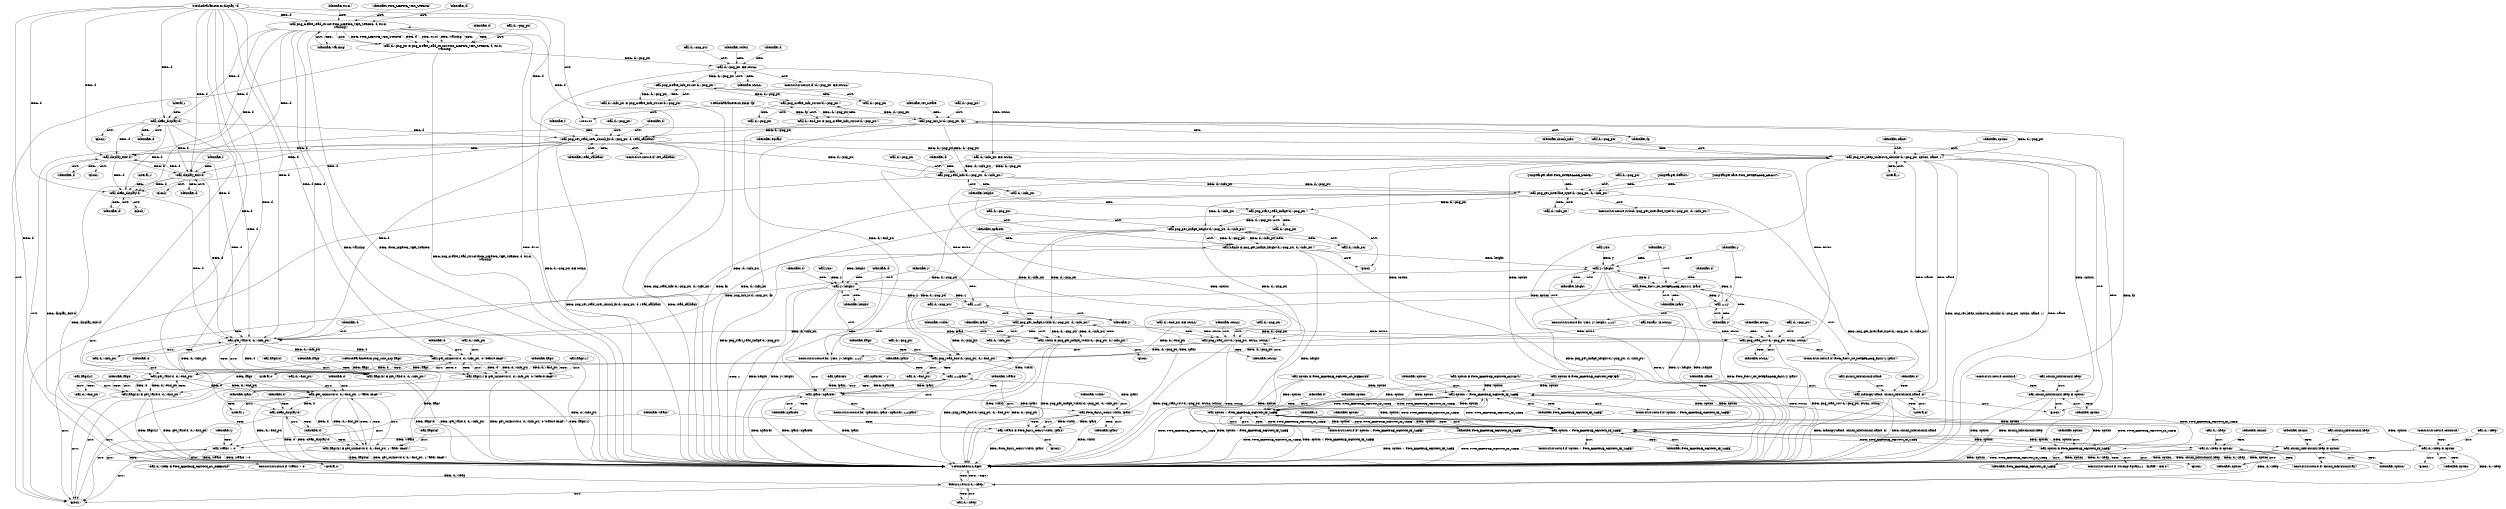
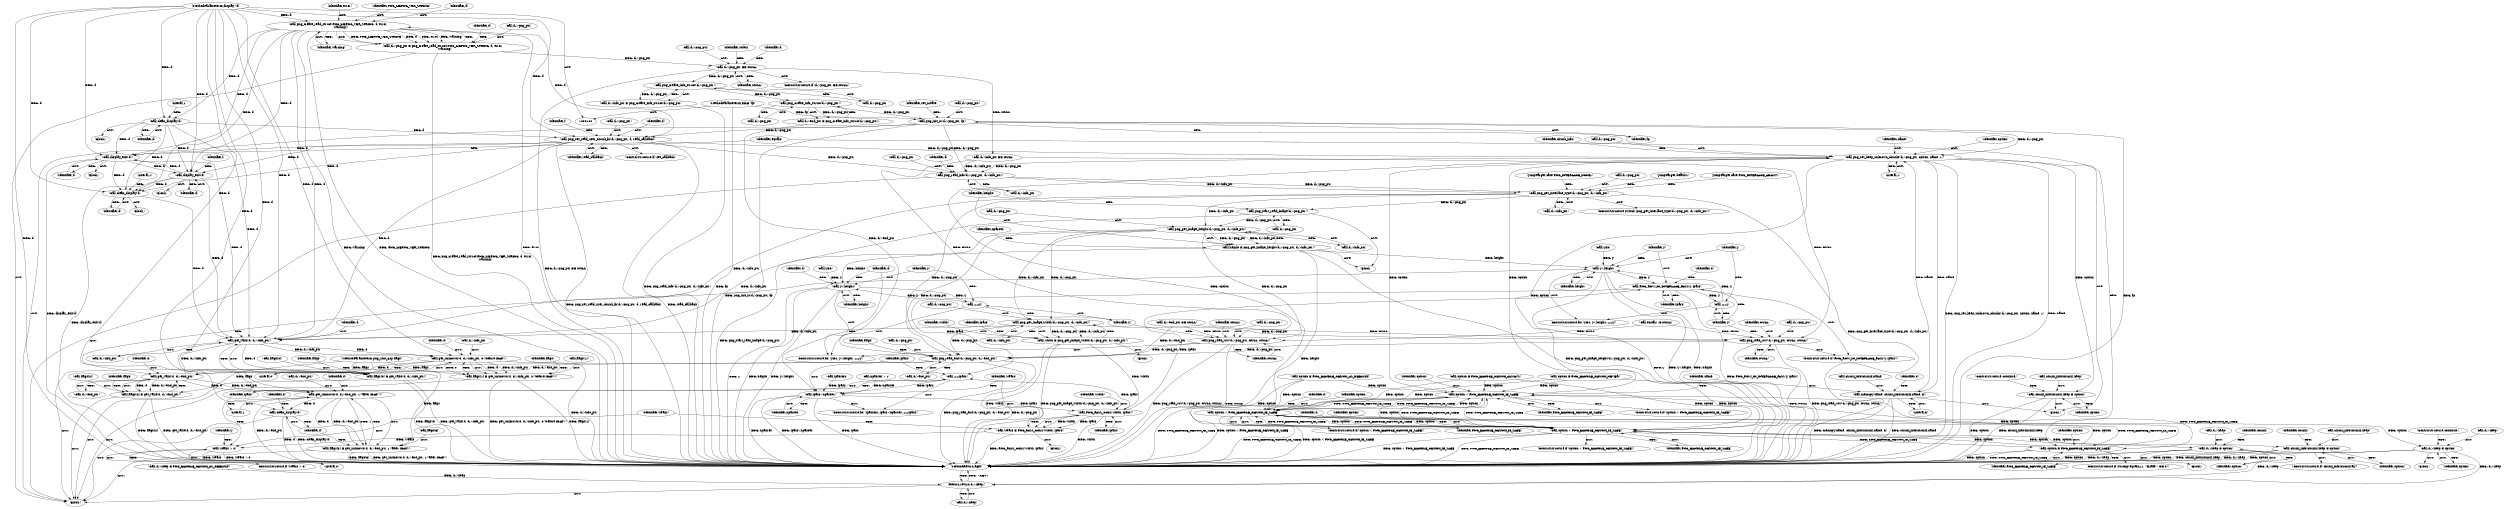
edge "(Call,width = png_get_image_width(d->png_ptr, d->info_ptr))" -> "(Call,ipass<npasses)": now "(Call,width = png_get_image_width(d->png_ptr, d->info_ptr))" -> "(Call,PNG_PASS_COLS(width, ipass))"
